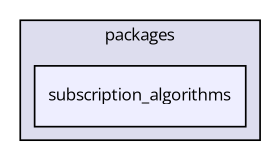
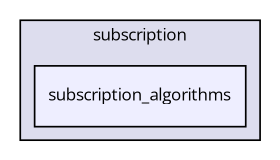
cluster "packages": label "packages" -> "subscription"
